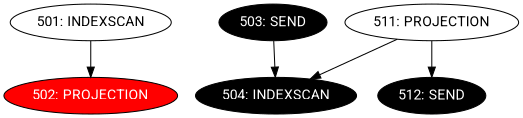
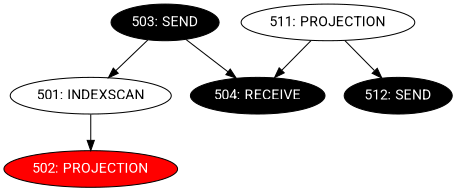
edge "503: SEND" -> "501: INDEXSCAN": added
node "504: INDEXSCAN": label "504: INDEXSCAN" -> "504: RECEIVE"
